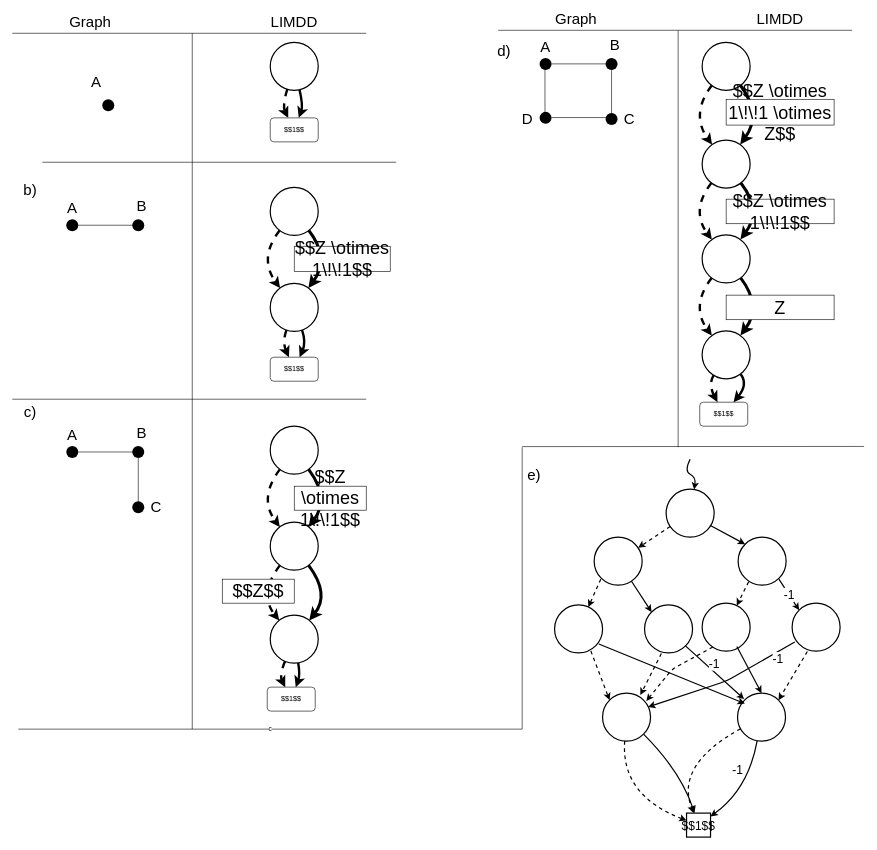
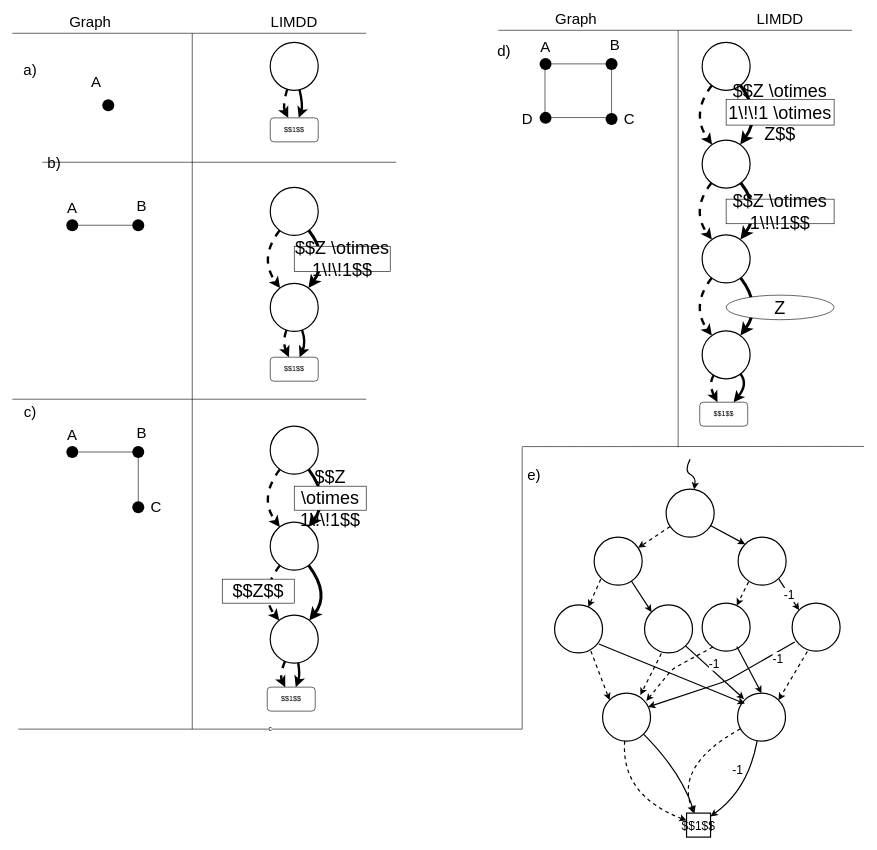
node "a)": added
node "b)": moved (30, 189) -> (54, 162)
node "Z": shape rectangle -> ellipse
